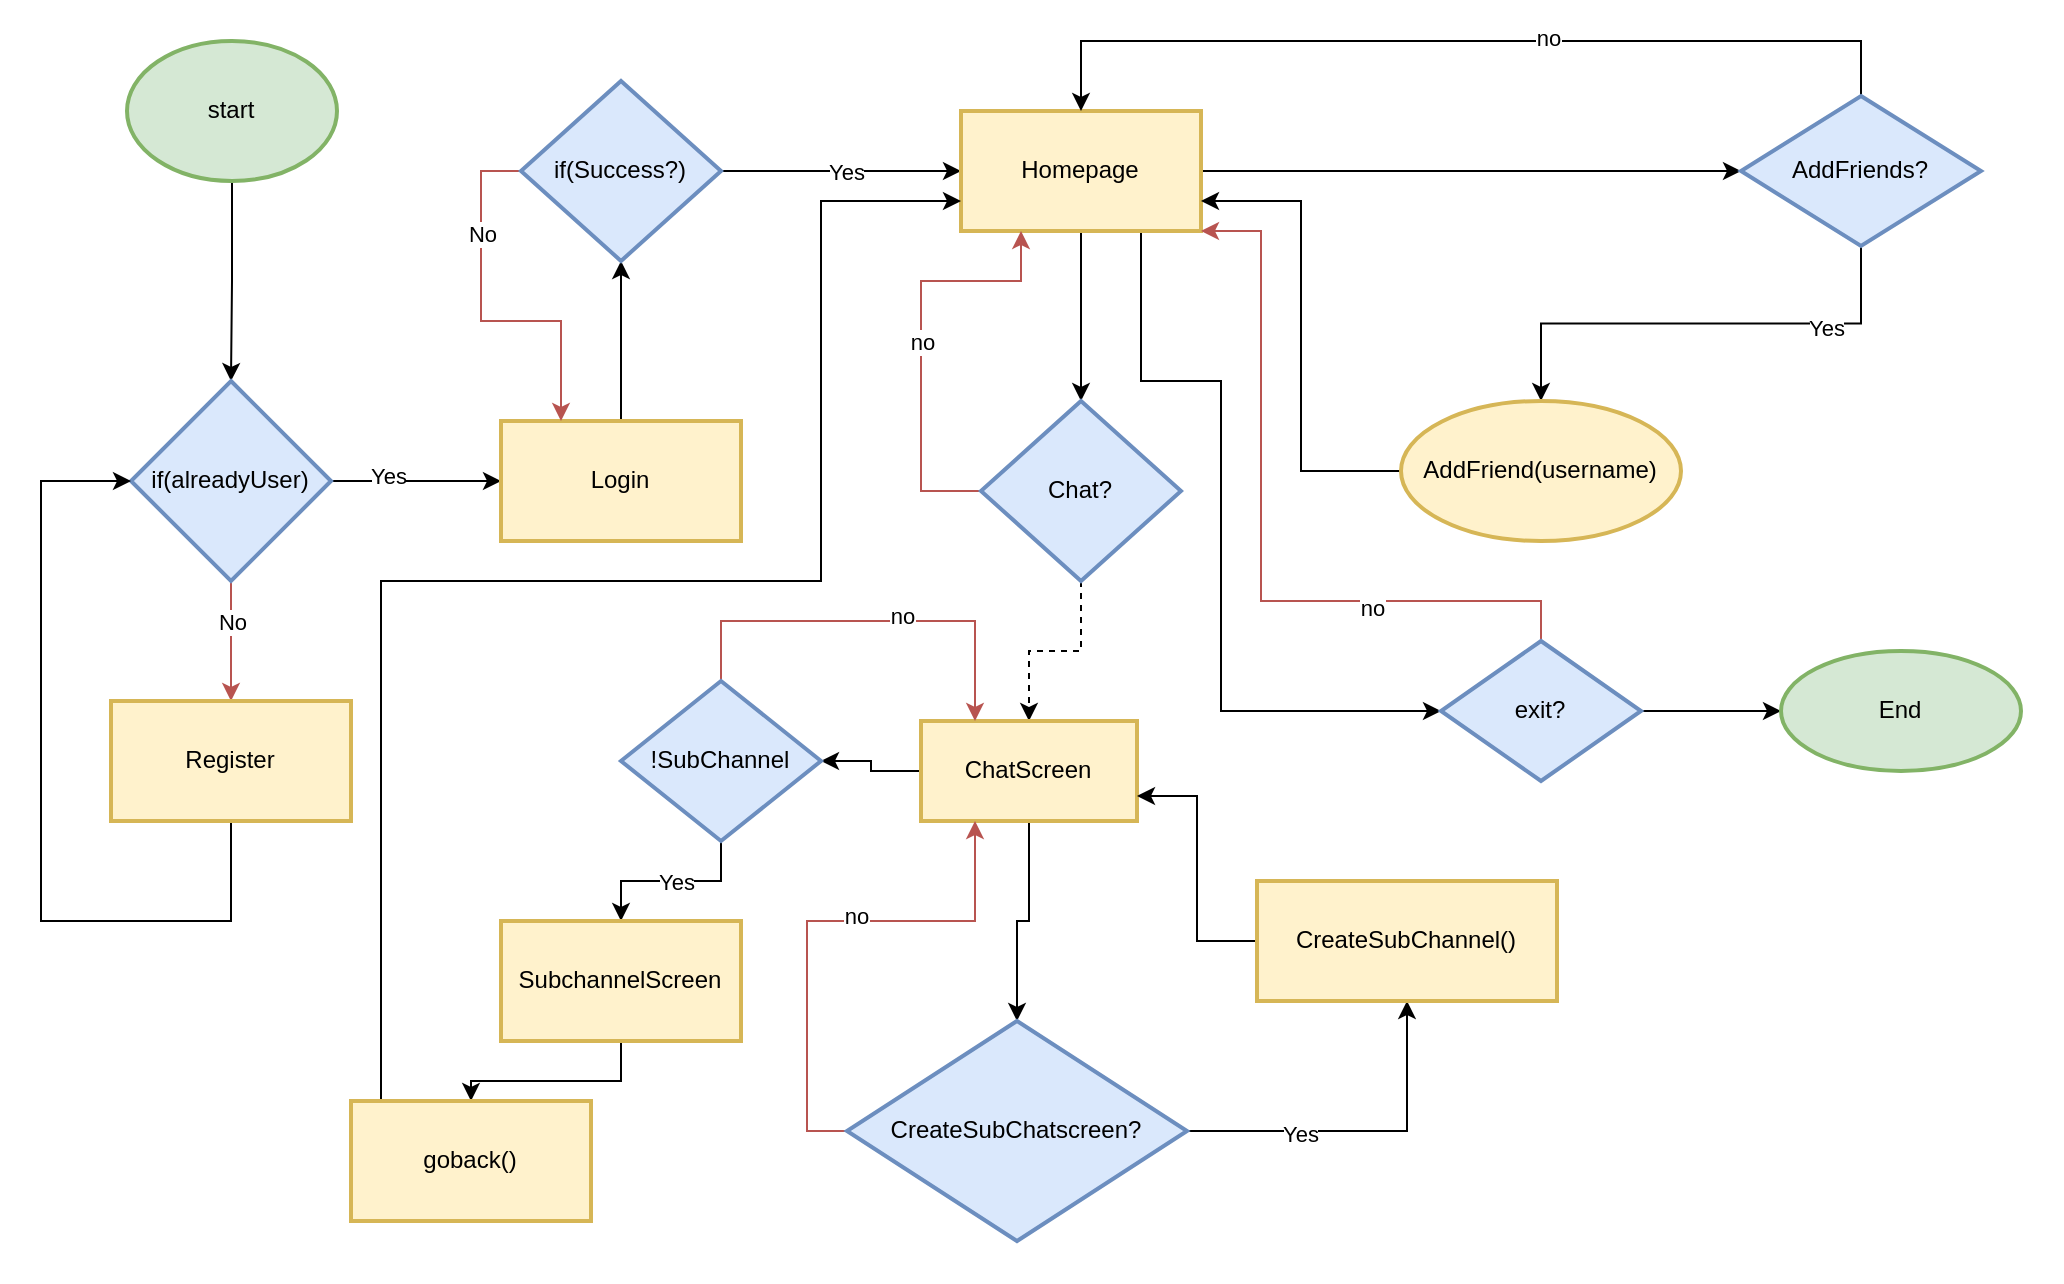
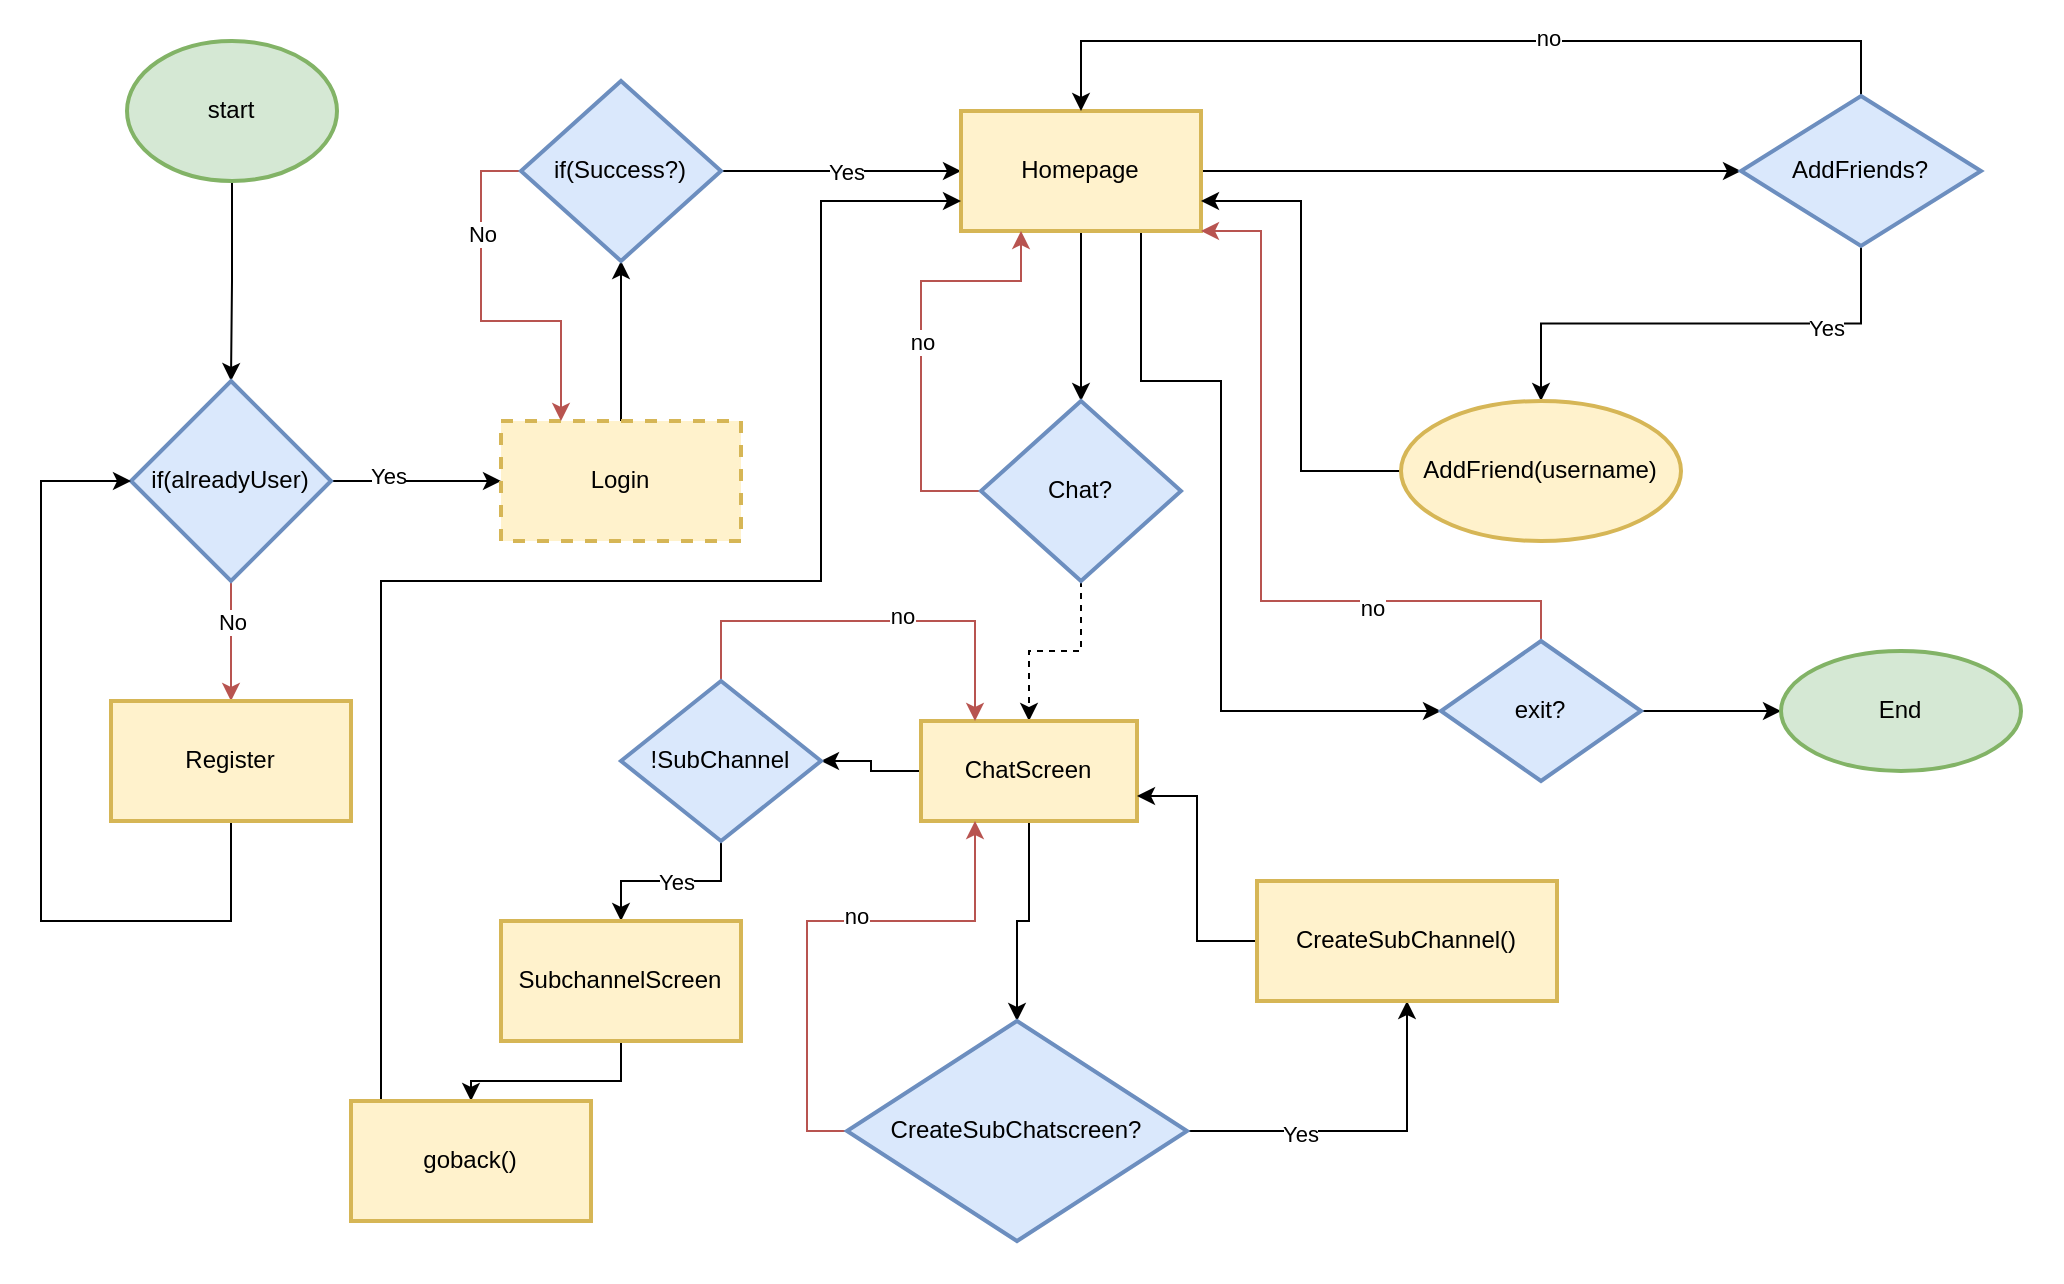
node "Login": style solid -> dashed
